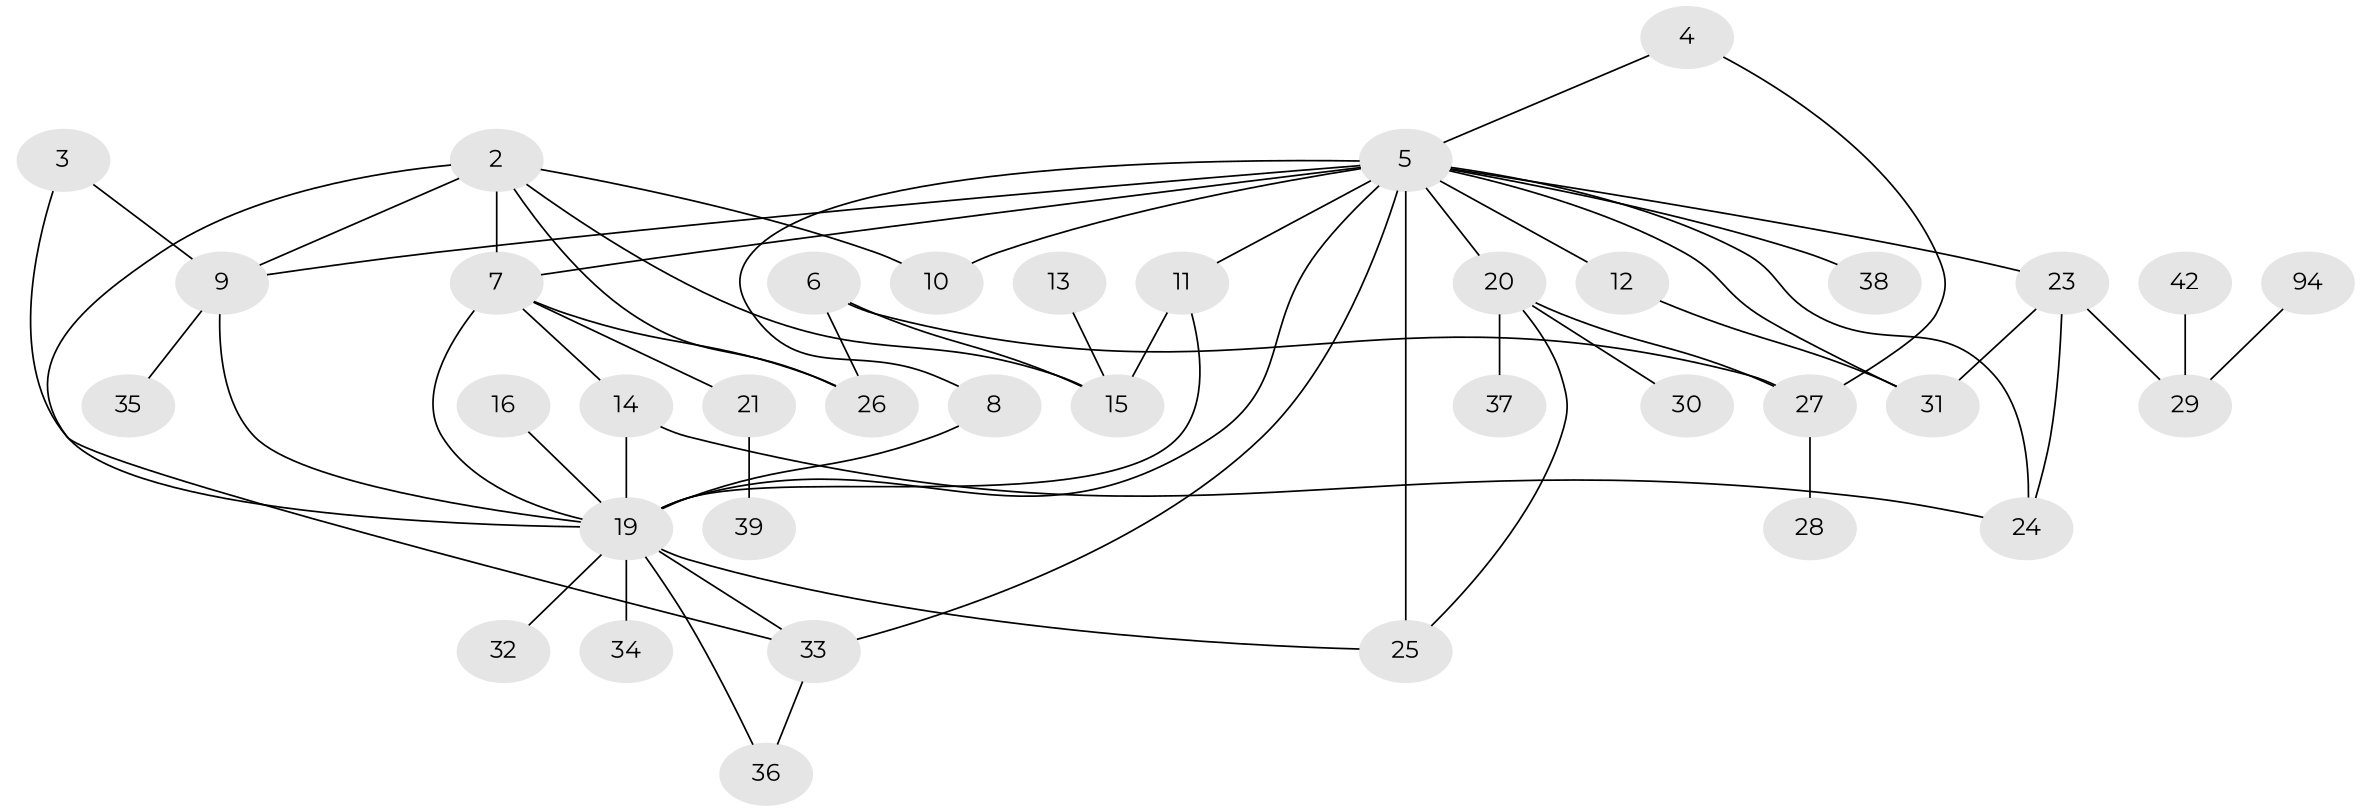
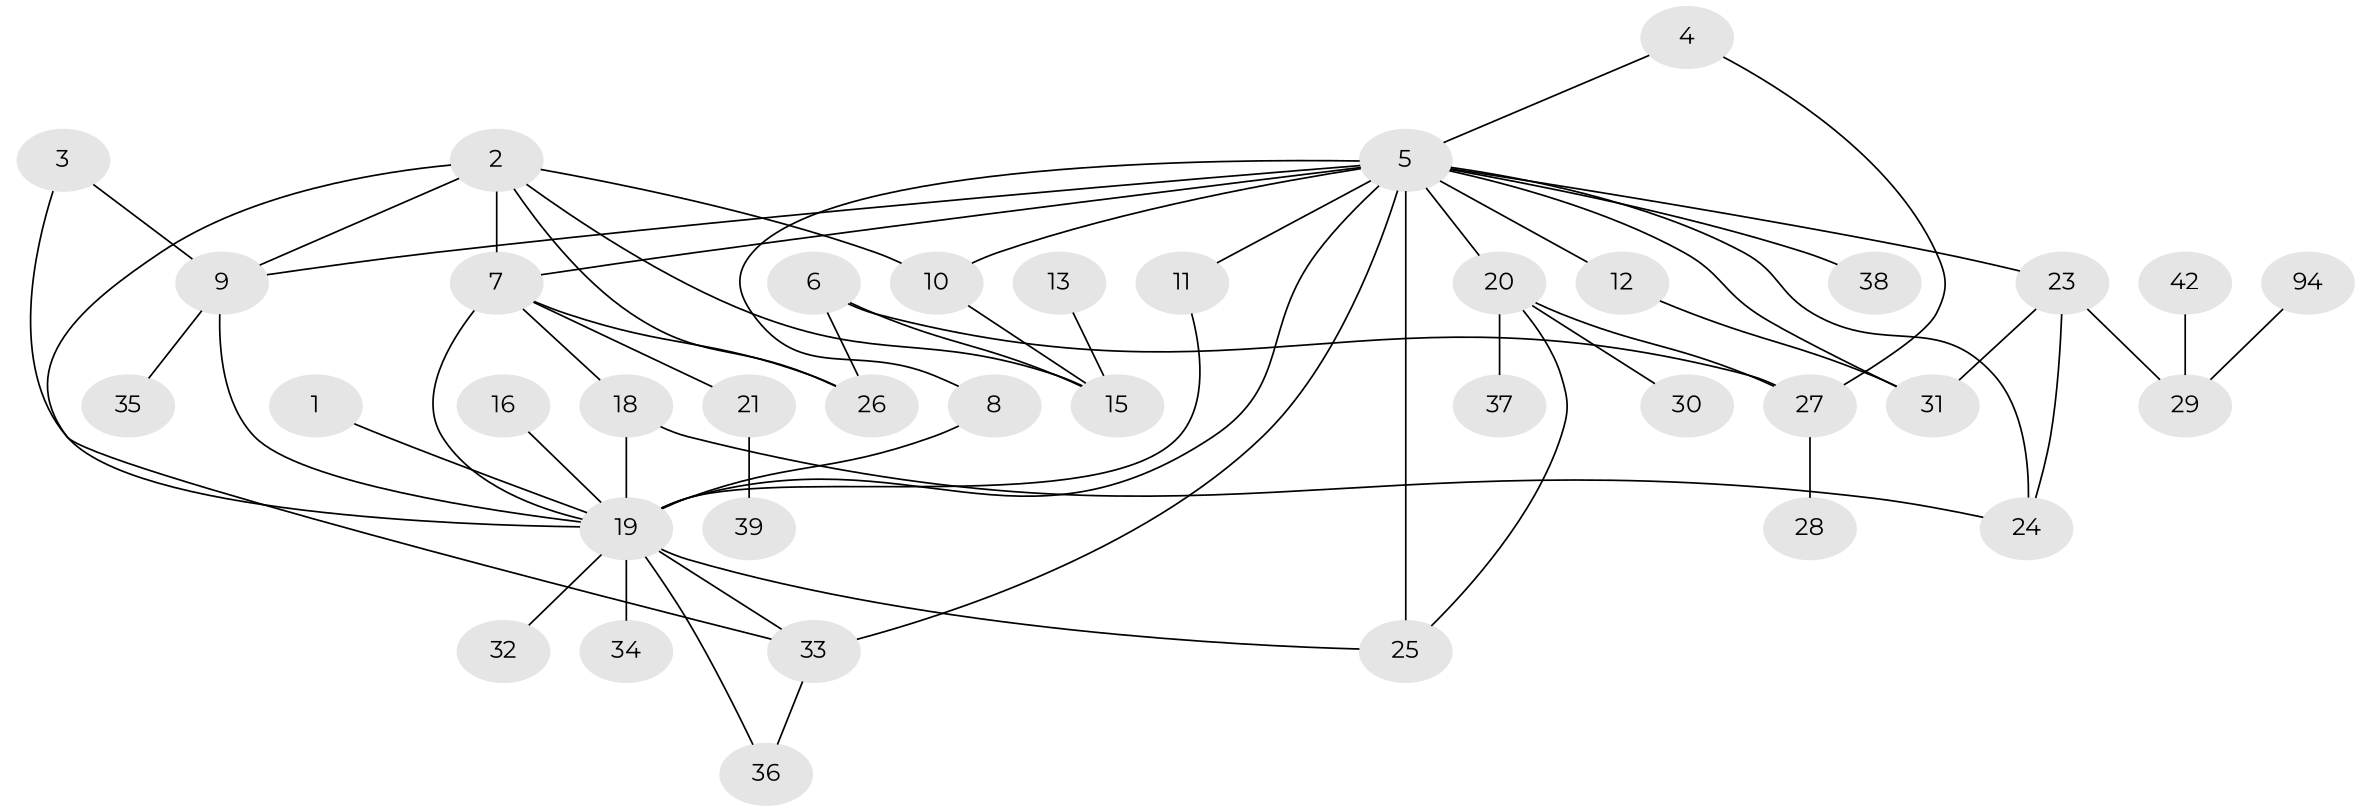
edge "11" -- "15": now "10" -- "15"
node "1": added
node "14": label "14" -> "18"
